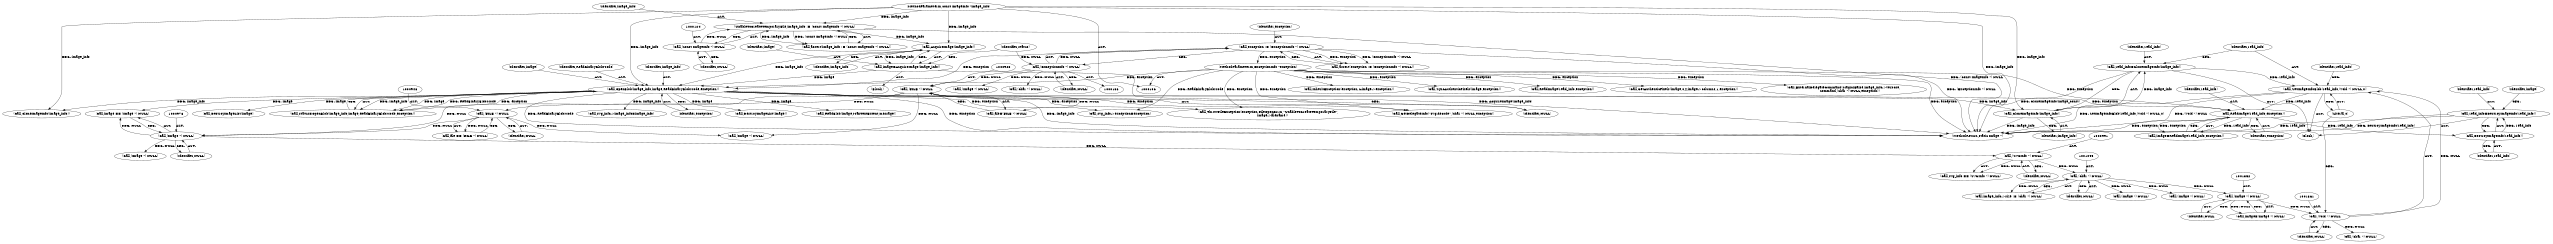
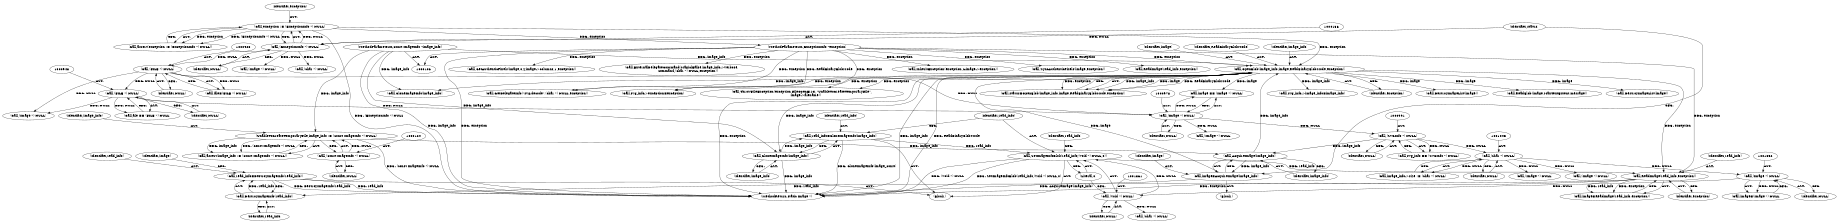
edge "(MethodParameterIn,const ImageInfo *image_info)" -> "(Call,AcquireImage(image_info))": now "(Call,(SVGInfo *) NULL)" -> "(Call,AcquireImage(image_info))"
edge "(Call,(ExceptionInfo *) NULL)" -> "1000136": reversed
edge "(Call,svg_info == (SVGInfo *) NULL)" -> "(Call,(SVGInfo *) NULL)": added, label "CFG:"
